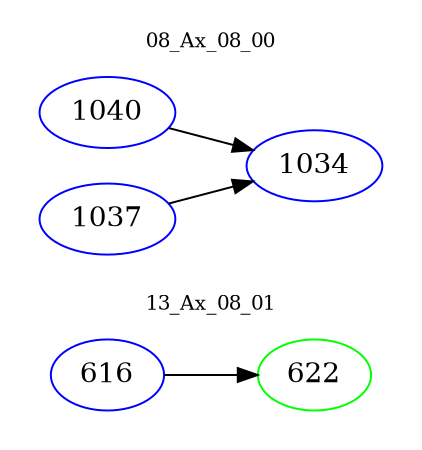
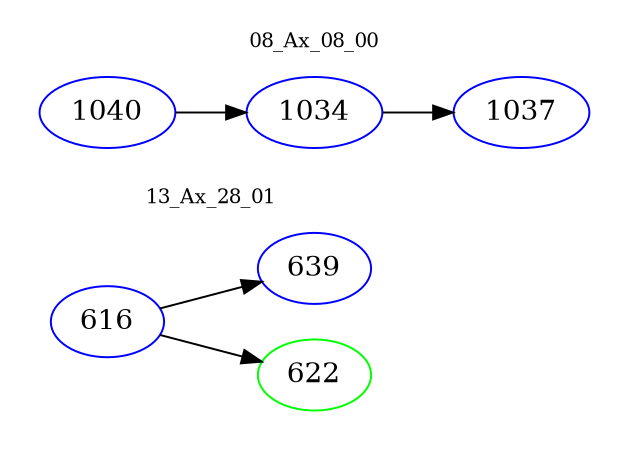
edge "1037" -> "1034": reversed
node "639": added
cluster "13_Ax_08_01": label "13_Ax_08_01" -> "13_Ax_28_01"
